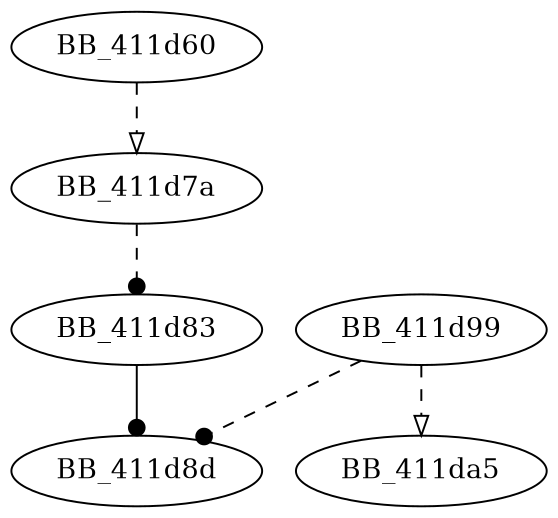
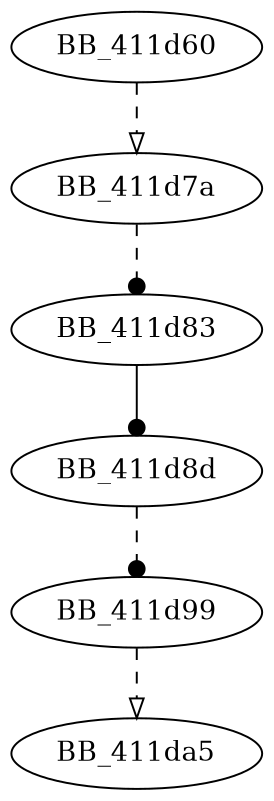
edge "BB_411d99" -> "BB_411d8d": reversed
